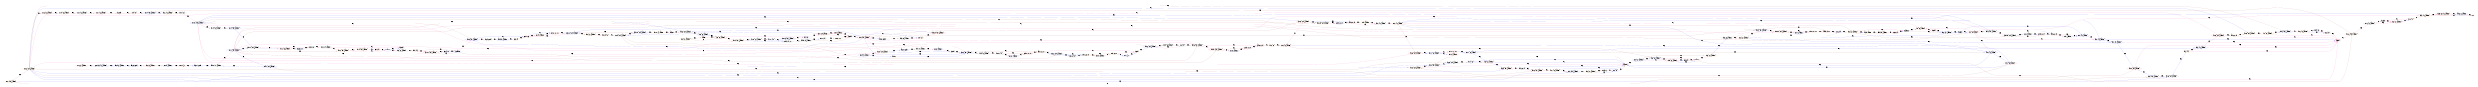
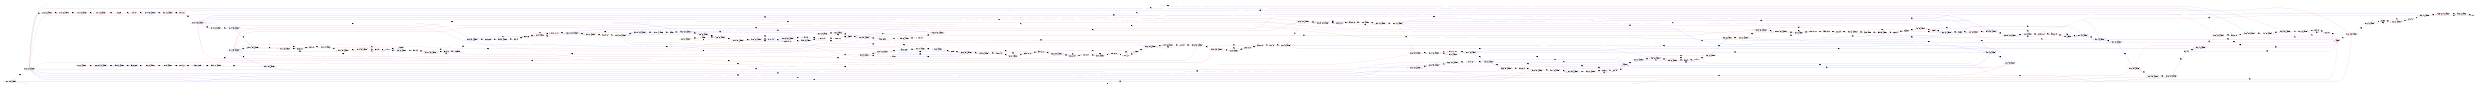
edge "mov x0 , x8" -> "sub x1 , x29 , # address": now "mov x0 , x8" -> "mov w12 , w9"
node "subs x8 , x8 , x10": label "subs x8 , x8 , x10" -> "orr x8 , x8 , x10"
